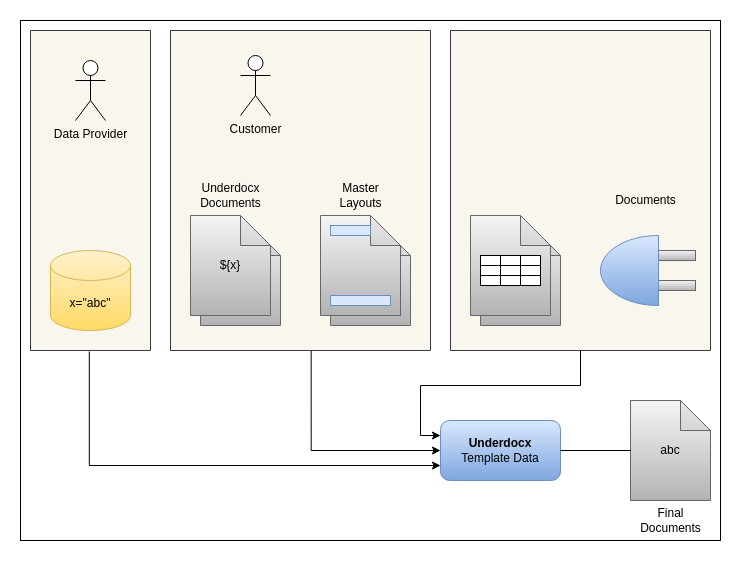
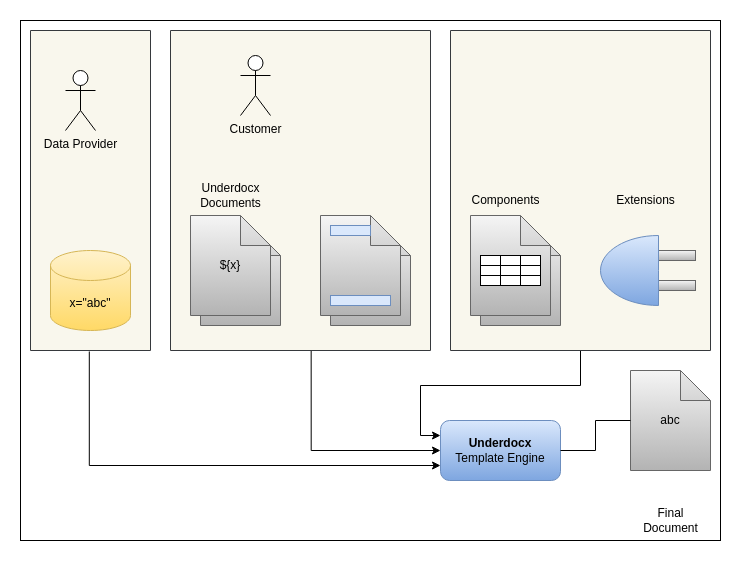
node "Data Provider": moved (91, 91) -> (81, 101)
node "Master Layouts": removed
node "Components": added
node "Documents": label "Documents" -> "Extensions"
node "Underdocx Template Data": label "Underdocx Template Data" -> "Underdocx Template Engine"
node "abc": moved (671, 451) -> (671, 421)
node "Final Documents": label "Final Documents" -> "Final Document"
